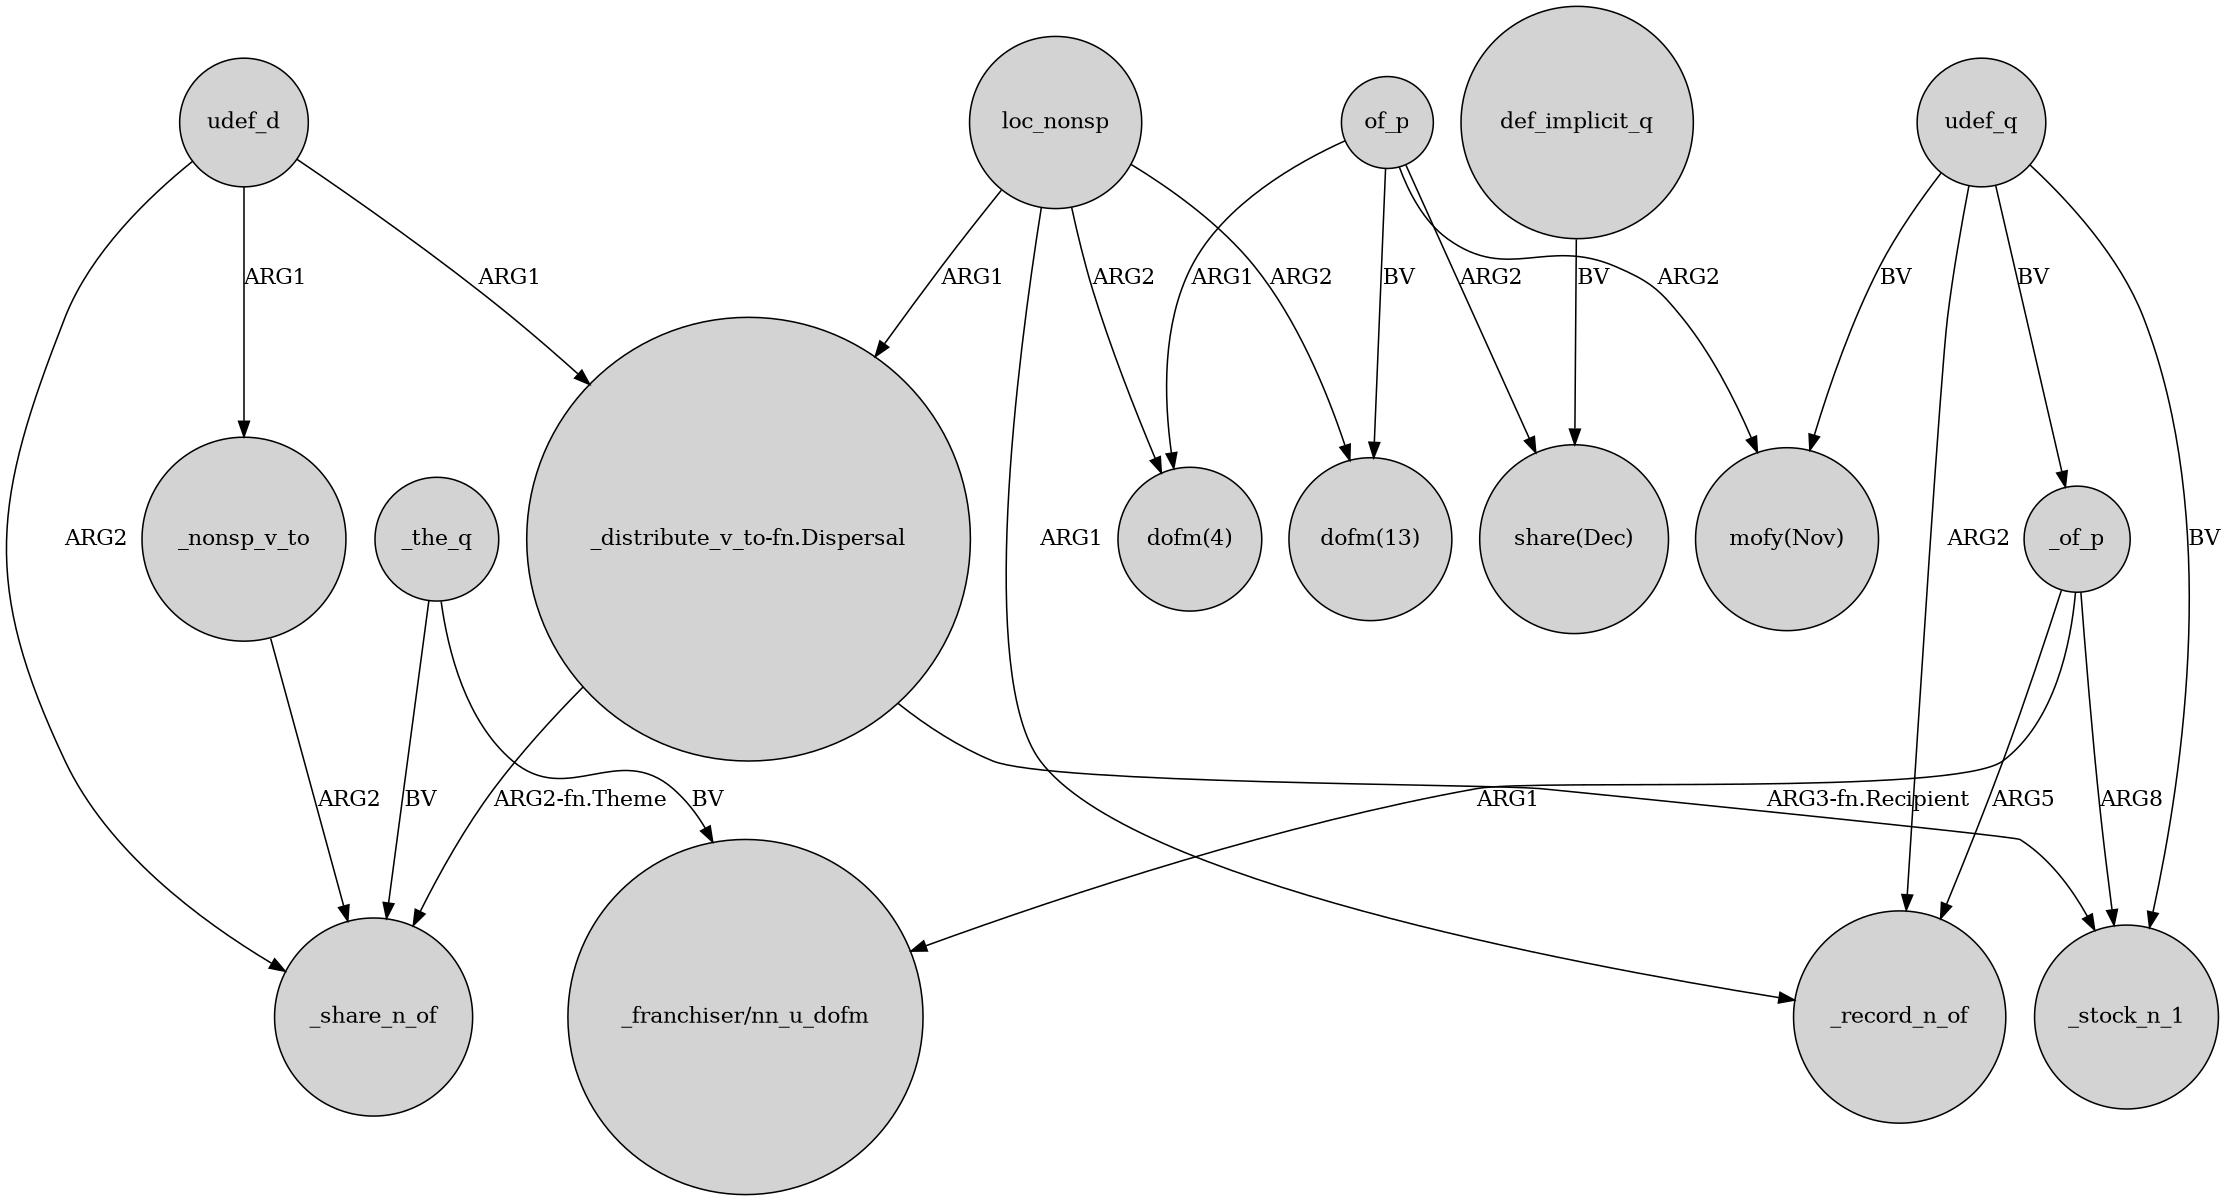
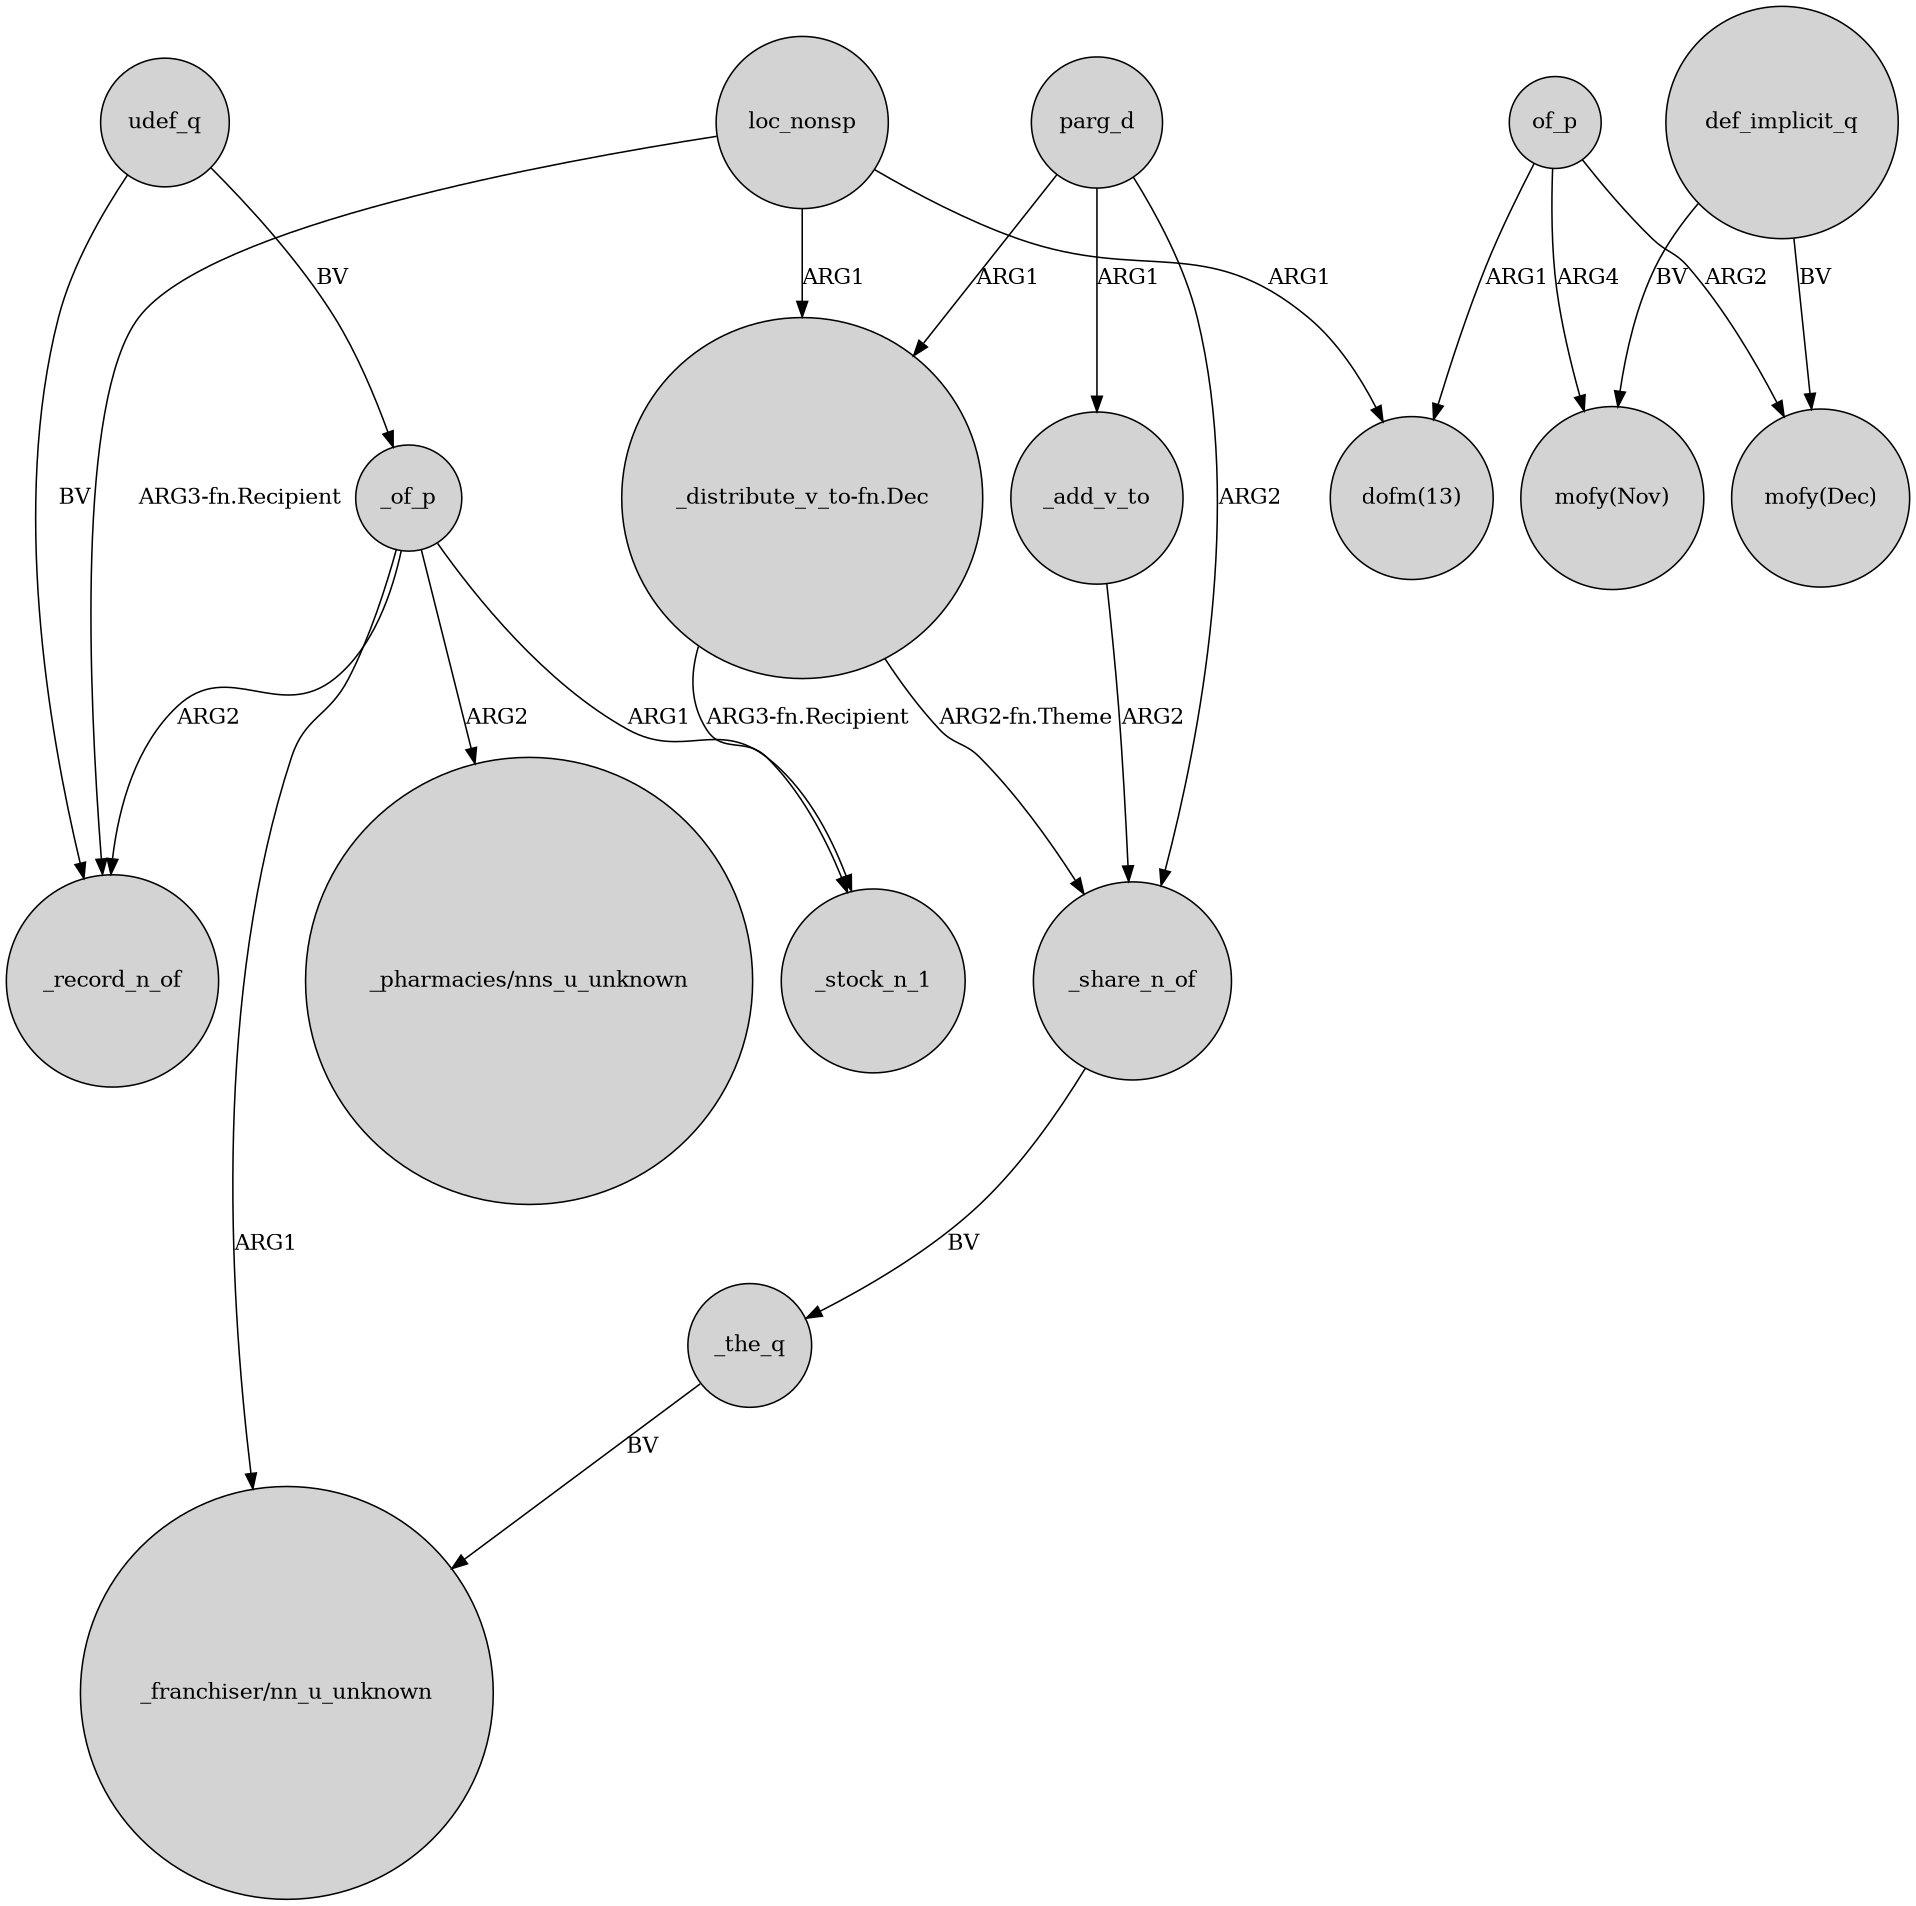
node "udef_d": label "udef_d" -> "parg_d"
edge "loc_nonsp" -> "dofm(13)": label "ARG2" -> "ARG1"
edge "of_p" -> "dofm(13)": label "BV" -> "ARG1"
edge "of_p" -> "mofy(Nov)": label "ARG2" -> "ARG4"
edge "udef_q" -> "mofy(Nov)": now "def_implicit_q" -> "mofy(Nov)"
edge "udef_q" -> "_stock_n_1": removed, label "BV"
node "_nonsp_v_to": label "_nonsp_v_to" -> "_add_v_to"
node "_distribute_v_to-fn.Dispersal": label "_distribute_v_to-fn.Dispersal" -> "_distribute_v_to-fn.Dec"
edge "loc_nonsp" -> "_record_n_of": label "ARG1" -> "ARG3-fn.Recipient"
node "dofm(4)": removed
node "share(Dec)": label "share(Dec)" -> "mofy(Dec)"
edge "udef_q" -> "_record_n_of": label "ARG2" -> "BV"
edge "_the_q" -> "_share_n_of": reversed
edge "_of_p" -> "_record_n_of": label "ARG5" -> "ARG2"
edge "_of_p" -> "_stock_n_1": label "ARG8" -> "ARG1"
node "_pharmacies/nns_u_unknown": added
node "_franchiser/nn_u_dofm": label "_franchiser/nn_u_dofm" -> "_franchiser/nn_u_unknown"
